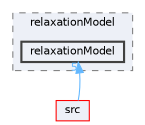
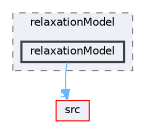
edge "src" -> "relaxationModel": reversed
